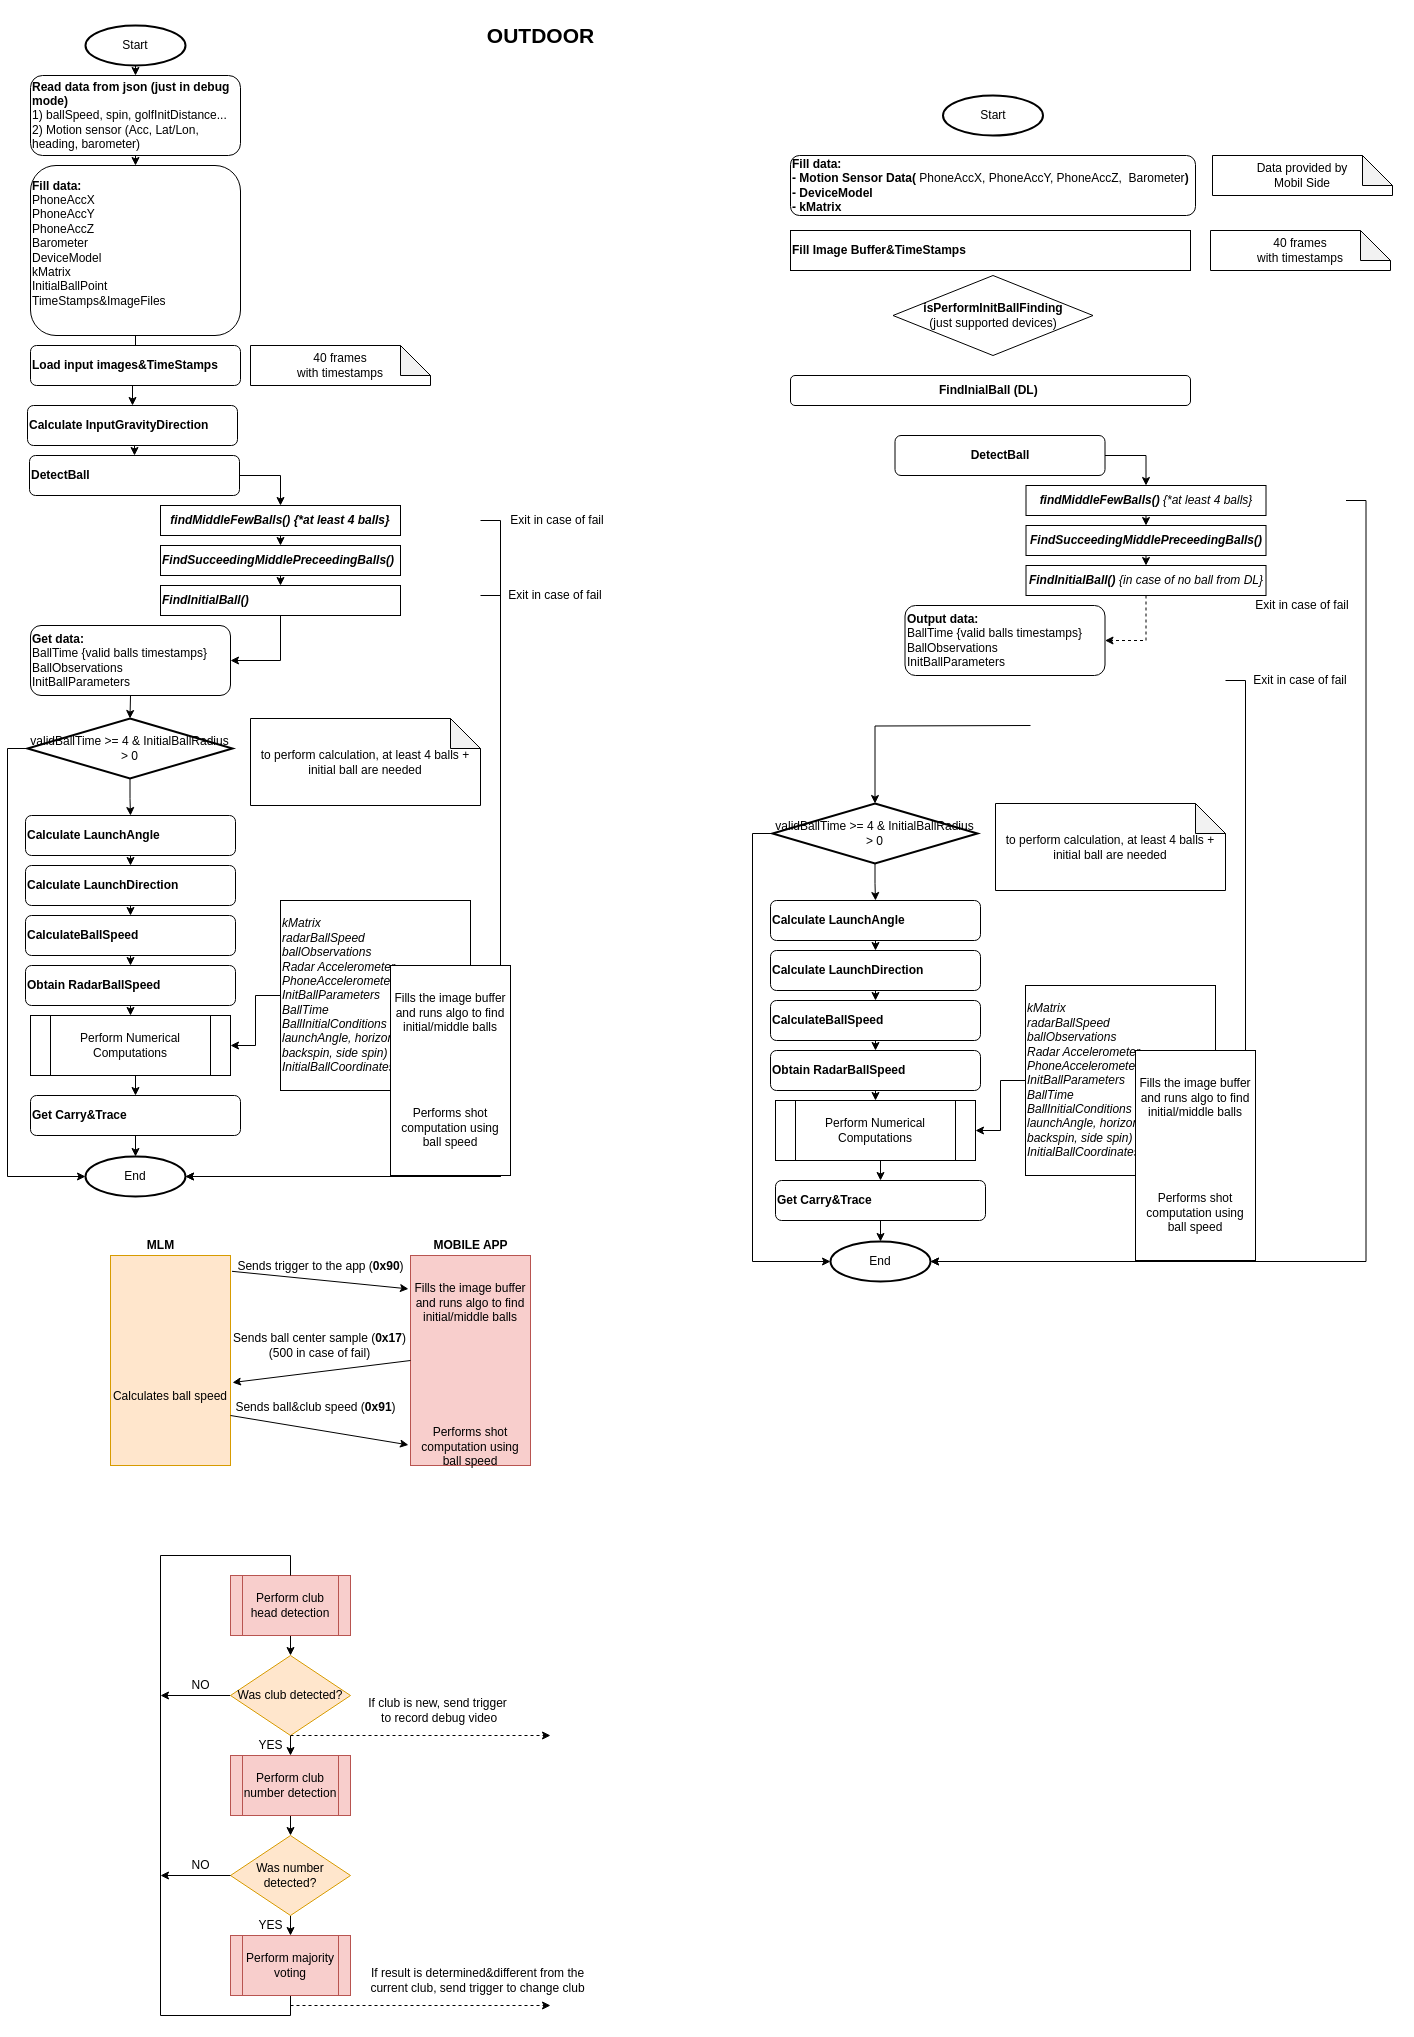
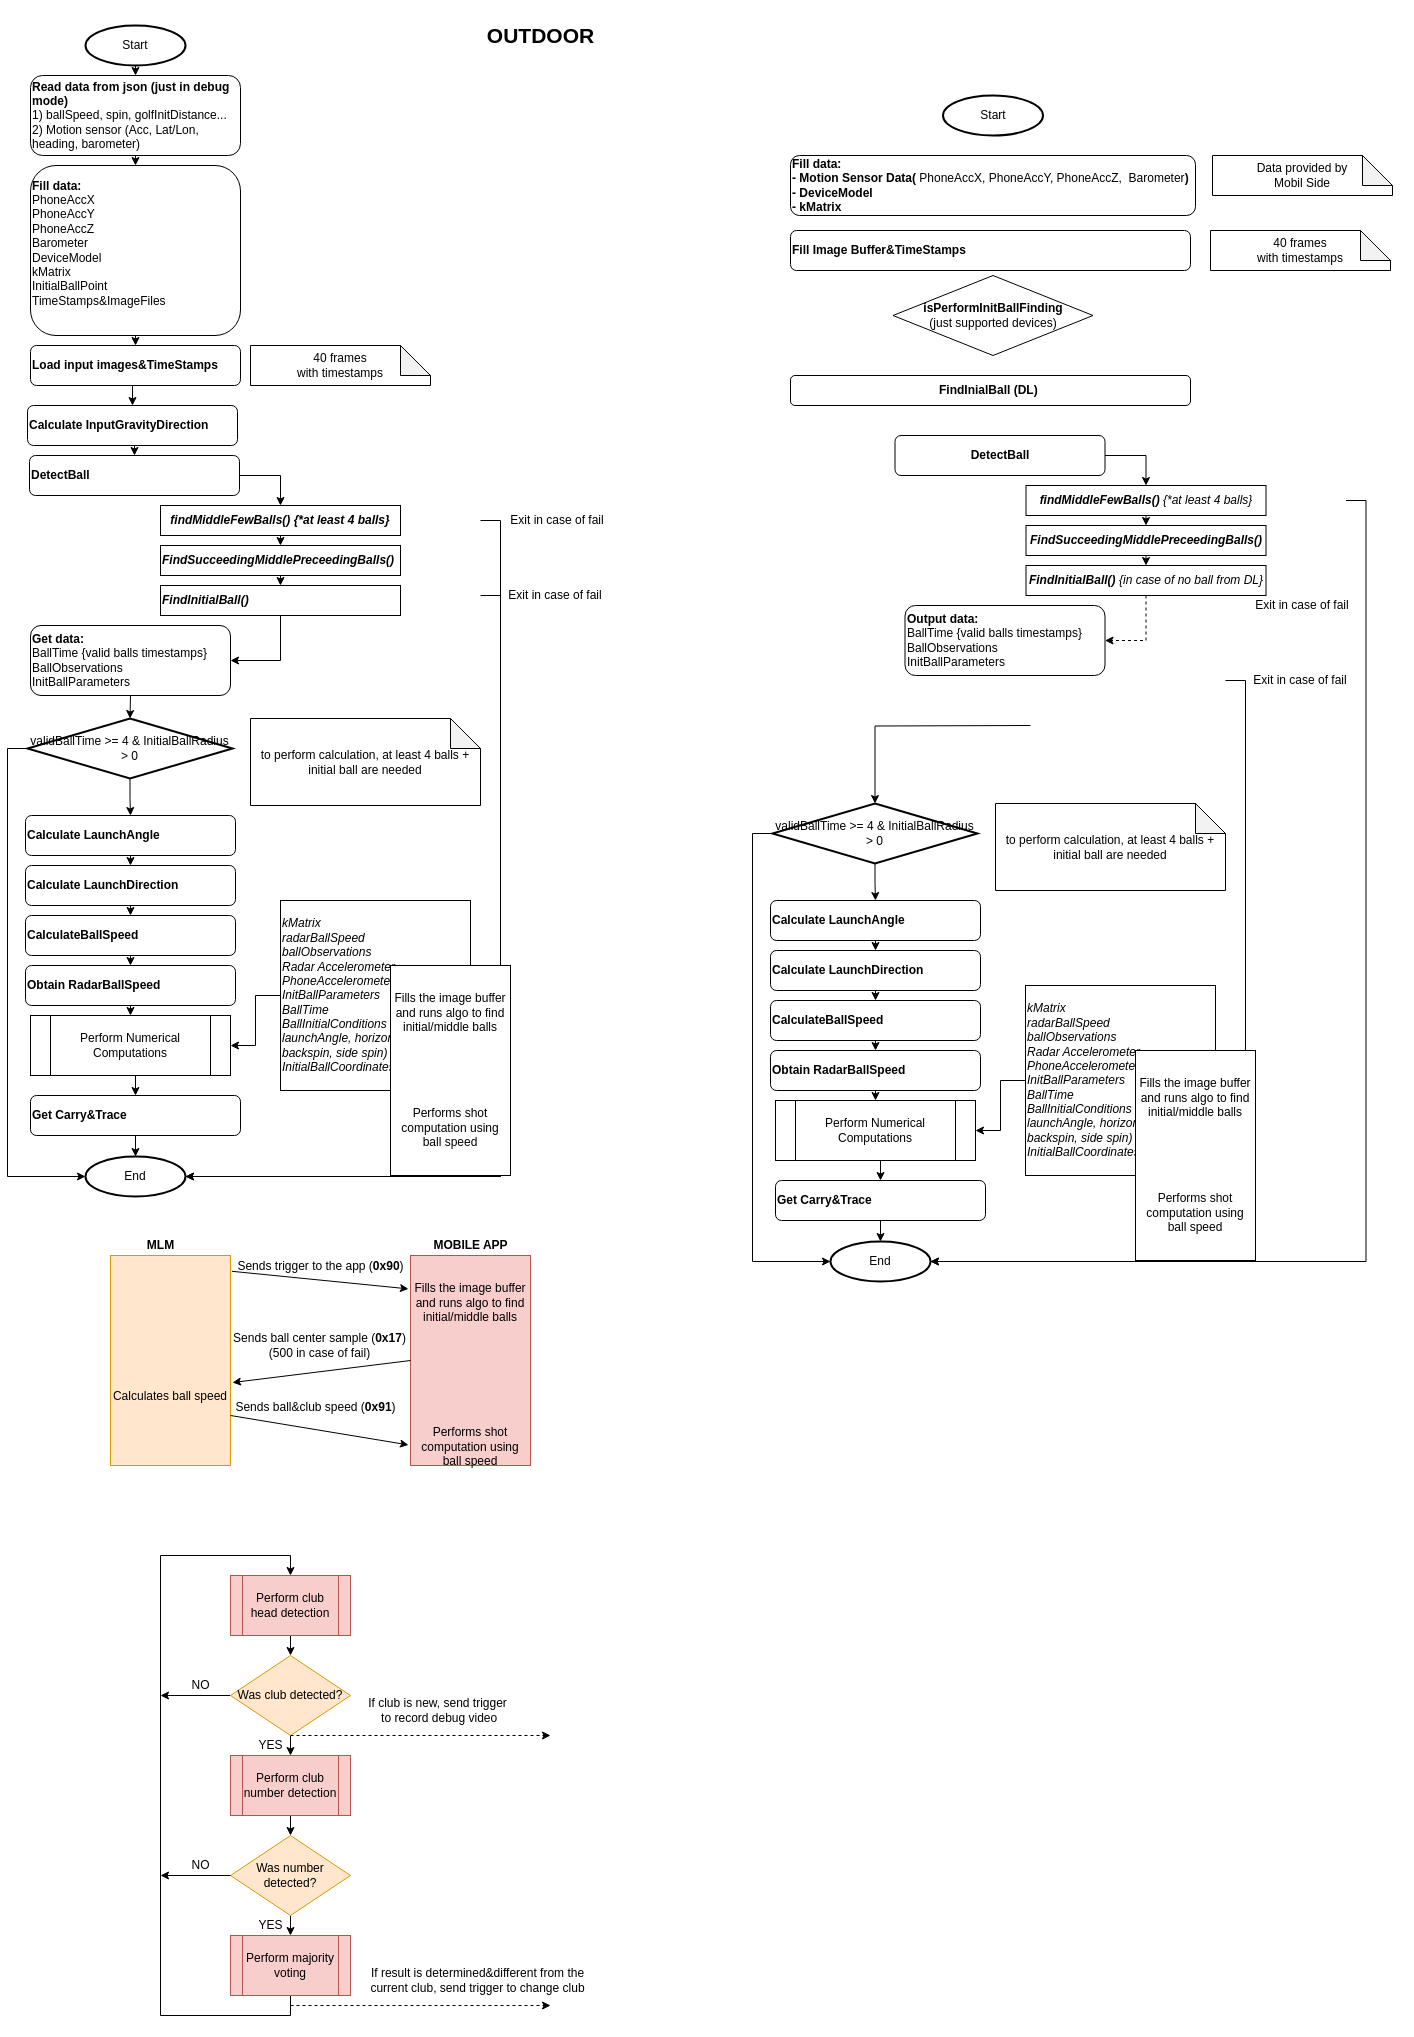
node "Fill Image Buffer&TimeStamps": shape rectangle -> rounded rectangle
edge "Fill data: PhoneAccX PhoneAccY PhoneAccZ Barometer DeviceModel kMatrix InitialBallPoint TimeStamps&ImageFiles" -- "Load input images&TimeStamps": arrowhead none -> classic
edge "Perform club head detection" -- "Perform majority voting": arrowhead none -> classic
